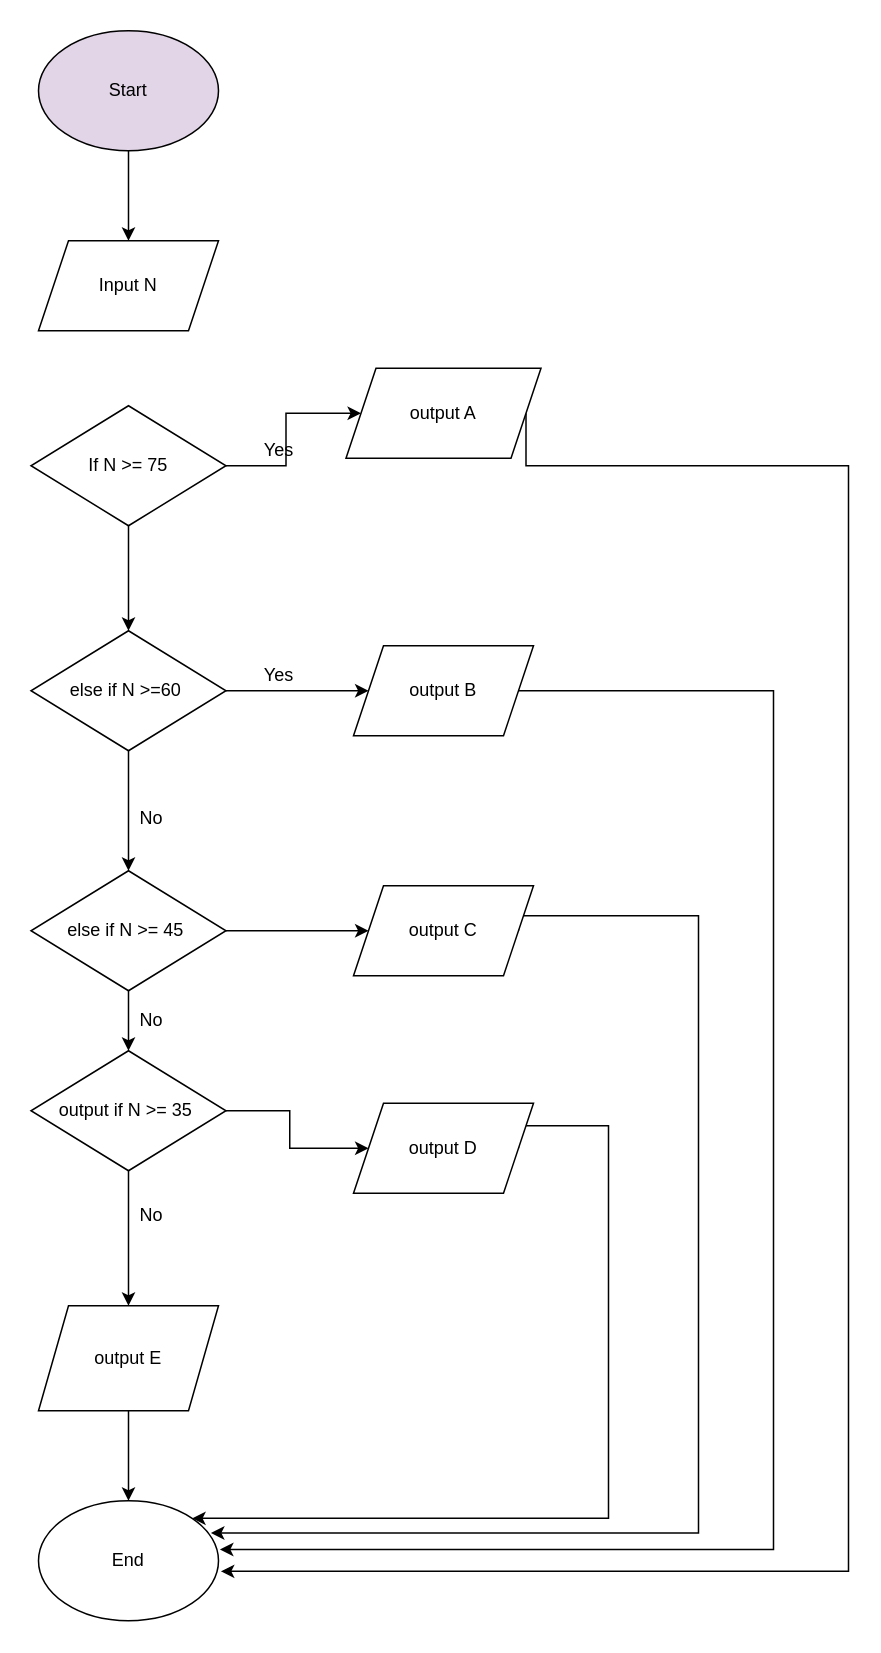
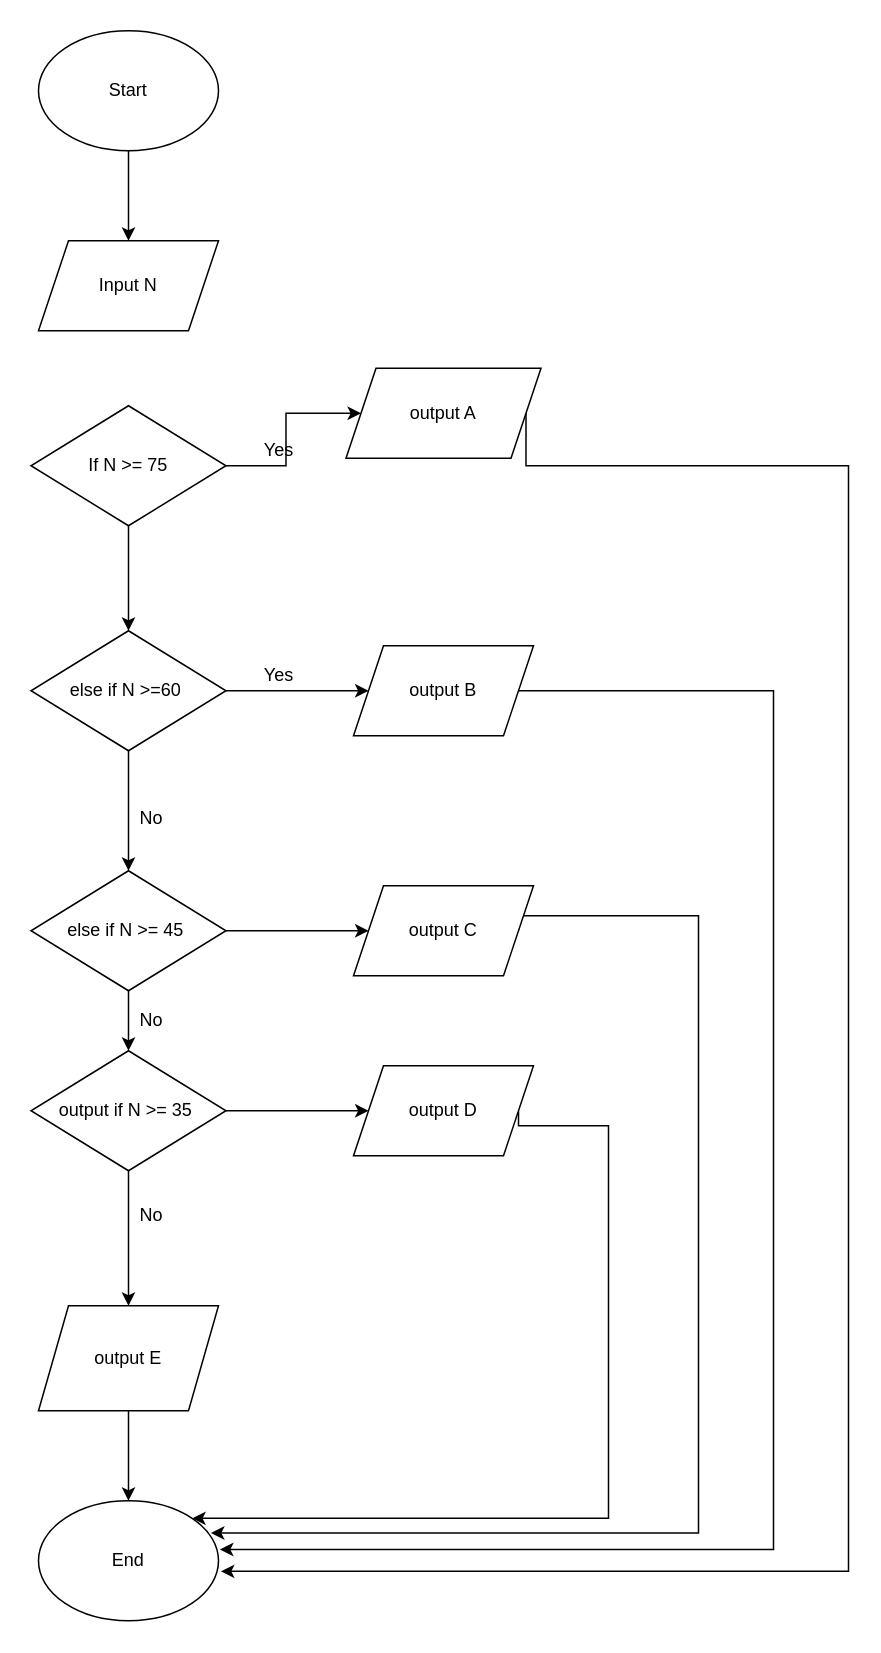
node "Start": fillcolor #e1d5e7 -> #ffffff
node "output D": moved (443, 1148) -> (443, 1111)
